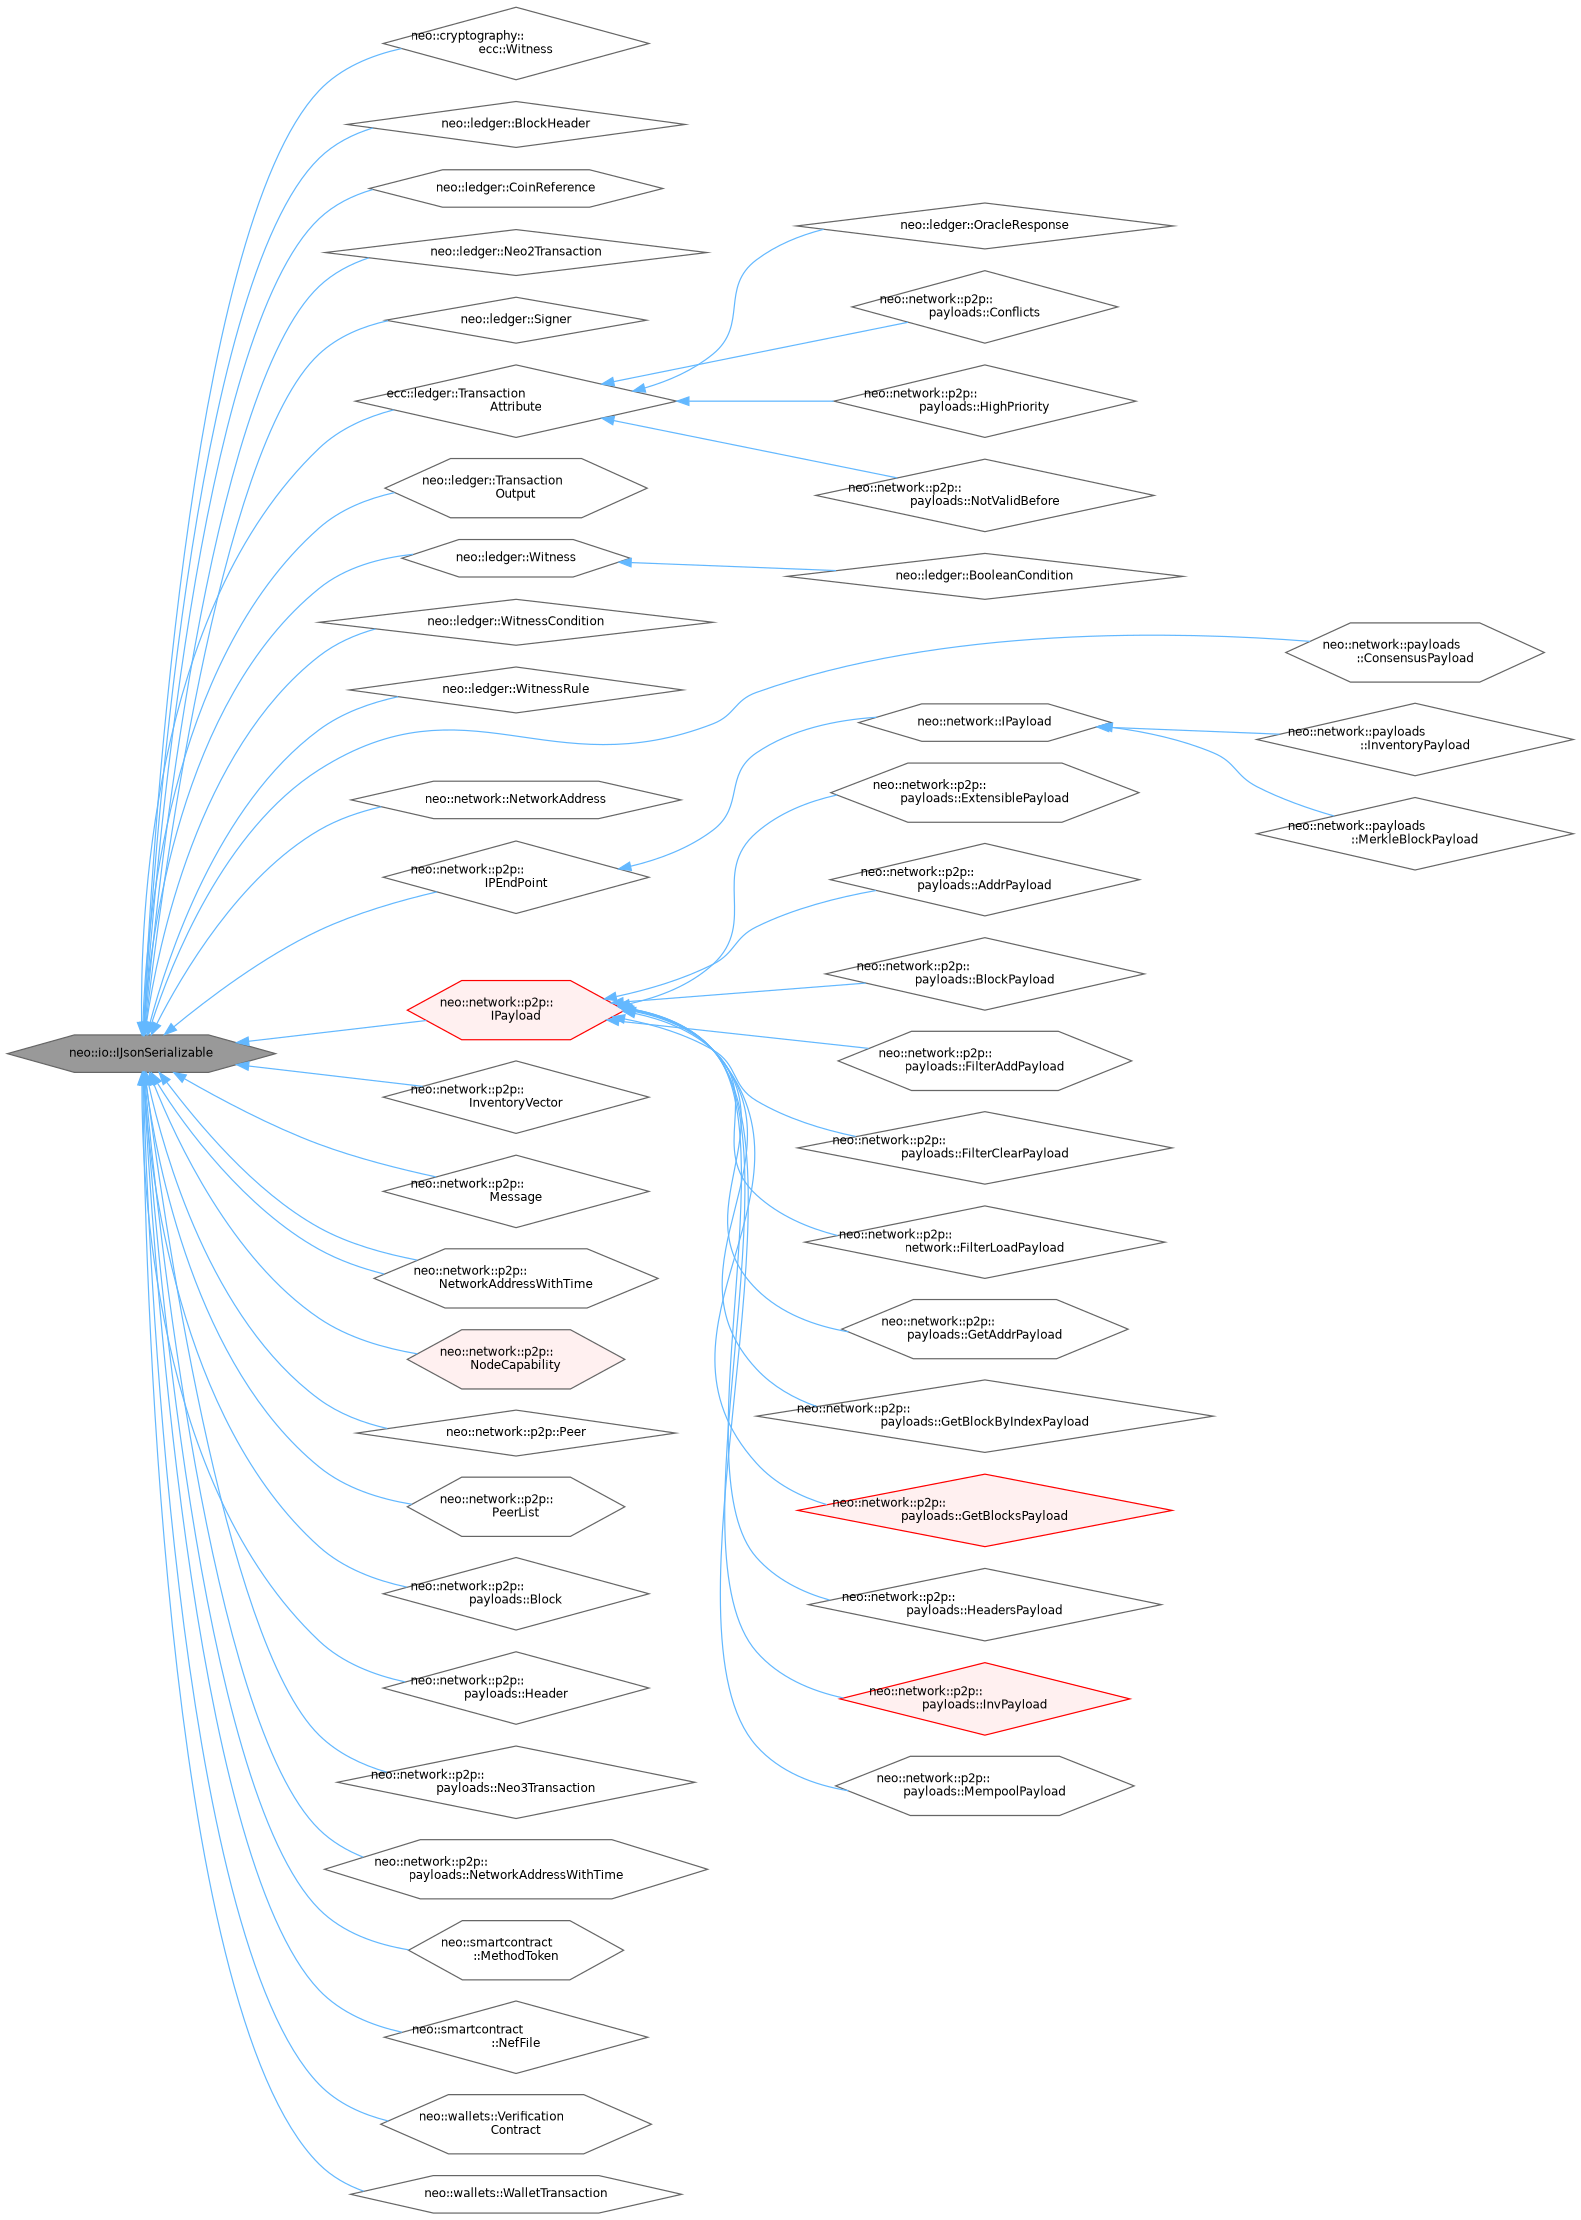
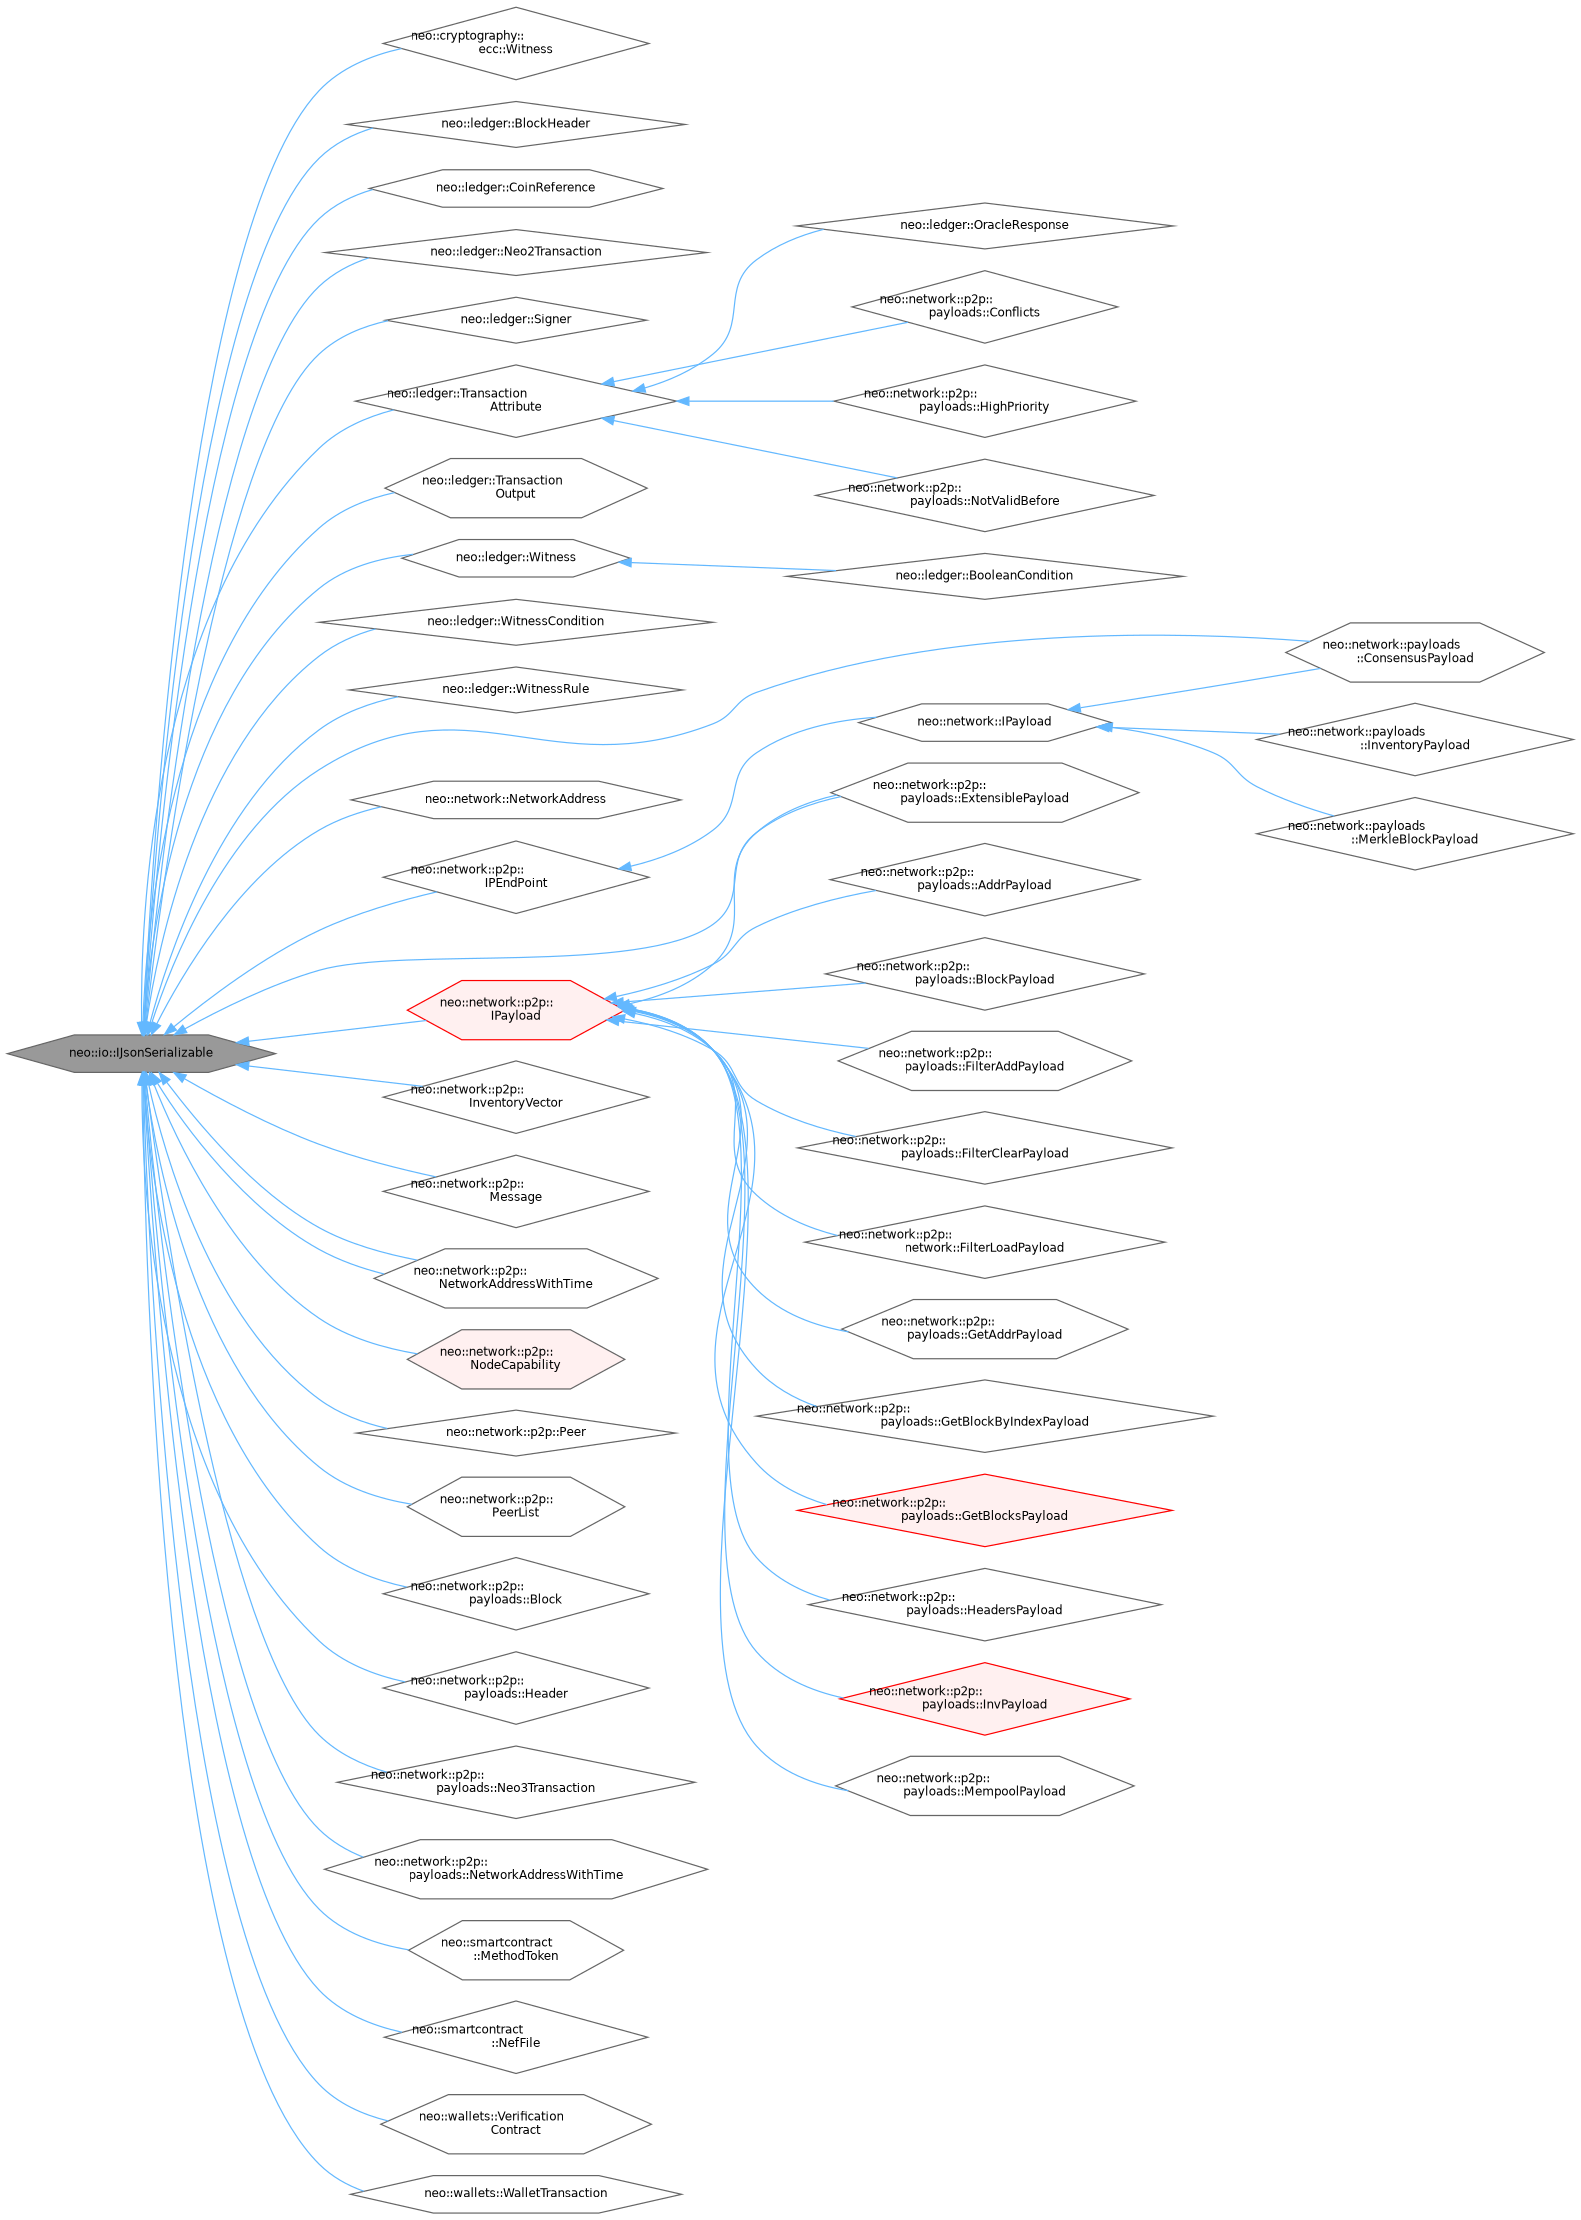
node "ecc::ledger::Transaction Attribute": label "ecc::ledger::Transaction Attribute" -> "neo::ledger::Transaction Attribute"
edge "neo::network::payloads ::ConsensusPayload" -> "neo::network::IPayload": added
edge "neo::network::p2p:: payloads::ExtensiblePayload" -> "neo::io::IJsonSerializable": added
